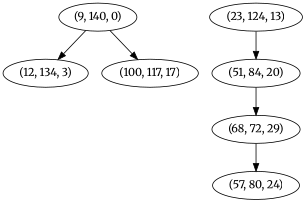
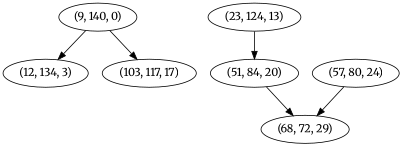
node "(100, 117, 17)": label "(100, 117, 17)" -> "(103, 117, 17)"
edge "(68, 72, 29)" -> "(57, 80, 24)": reversed
